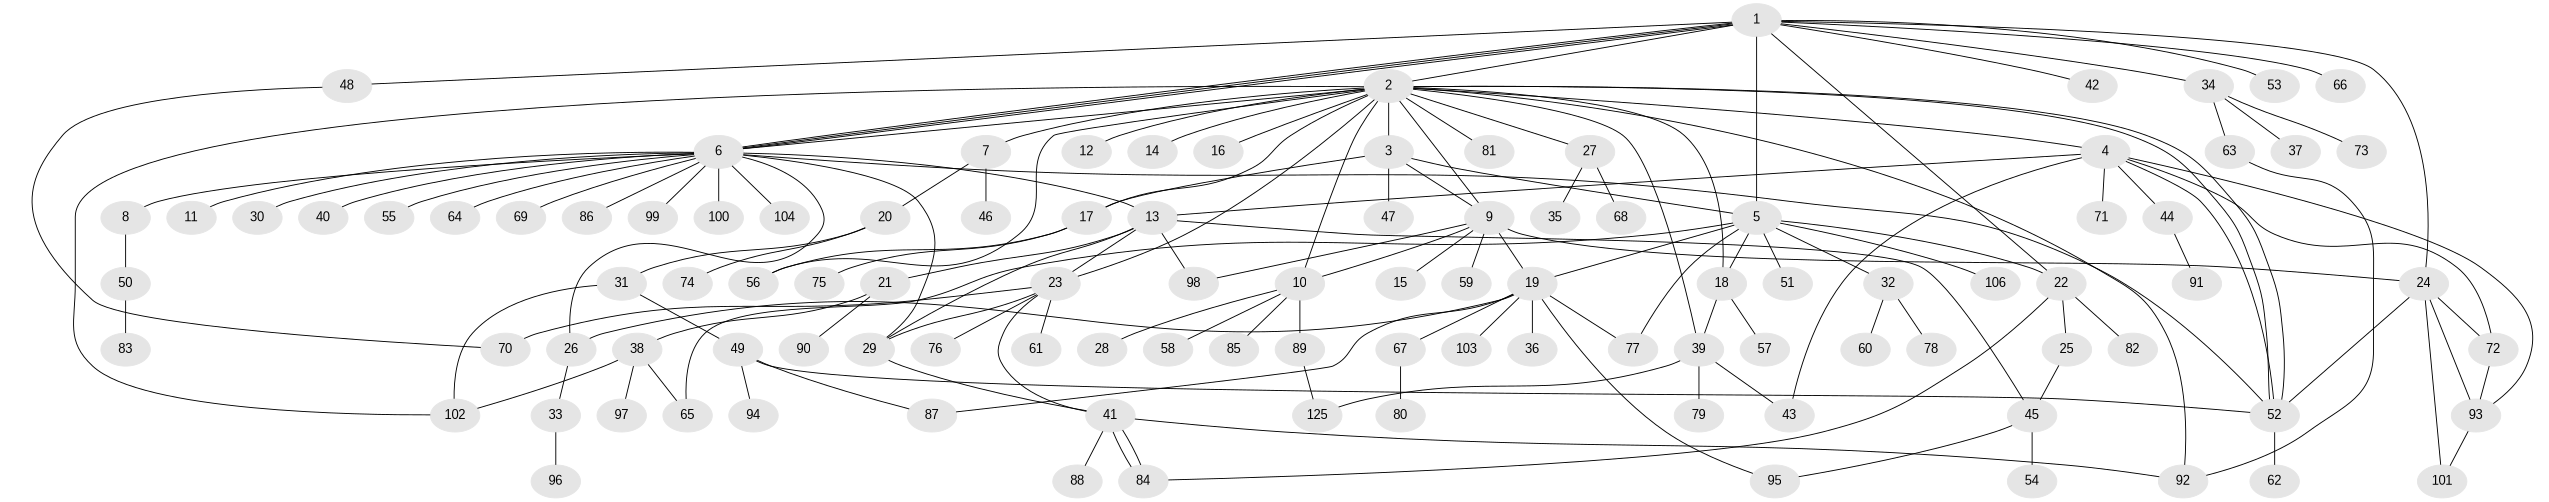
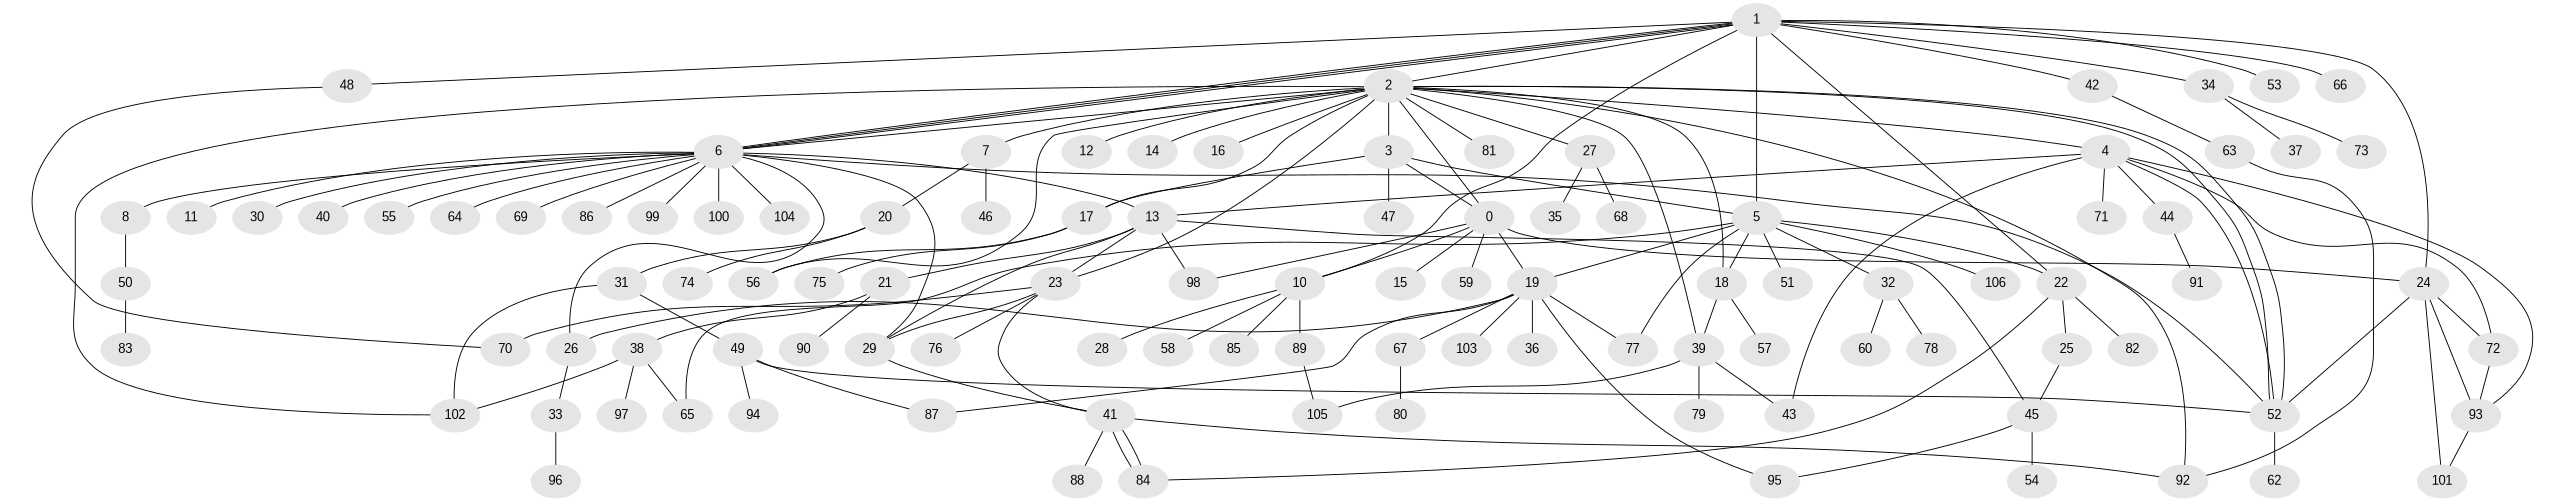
edge "34" -- "63": now "42" -- "63"
edge "2" -- "10": now "1" -- "10"
node "9": label "9" -> "0"
node "61": removed
node "125": label "125" -> "105"
